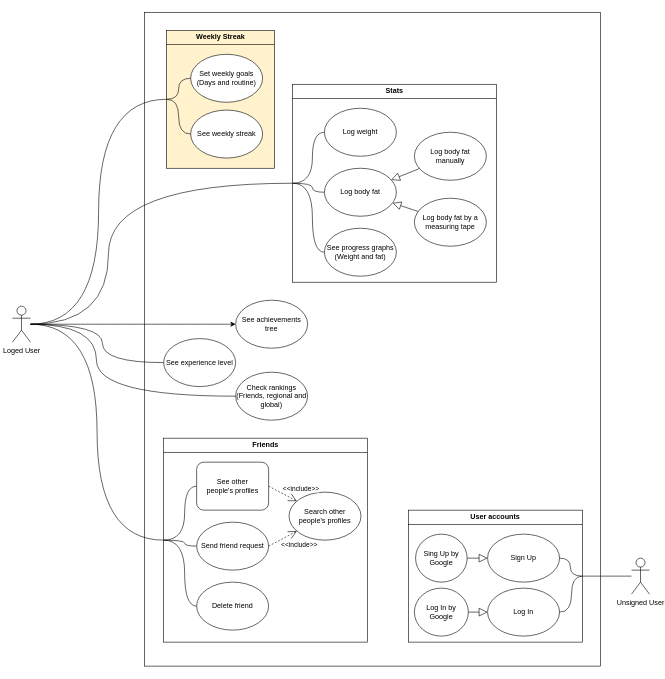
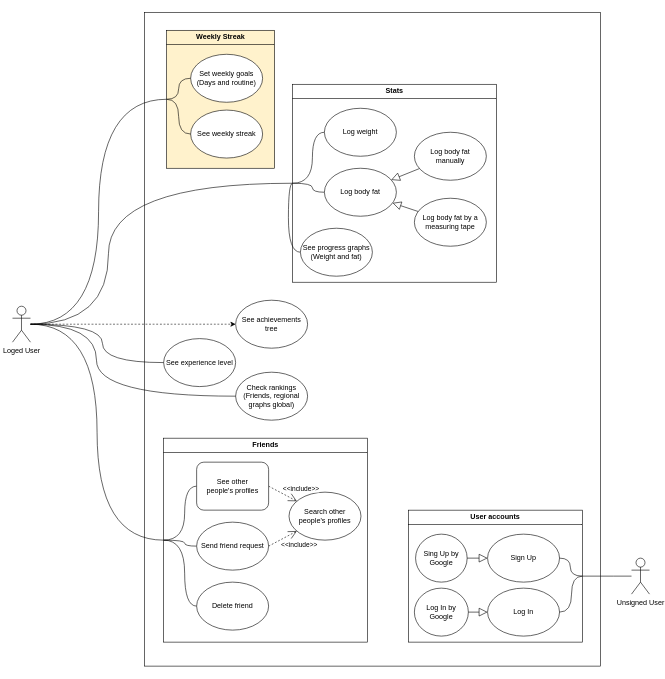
node "See progress graphs (Weight and fat)": moved (360, 252) -> (336, 252)
edge "Loged User" -> "See achievements tree": style solid -> dashed
node "Check rankings (Friends, regional and global)": label "Check rankings (Friends, regional and global)" -> "Check rankings (Friends, regional graphs global)"
